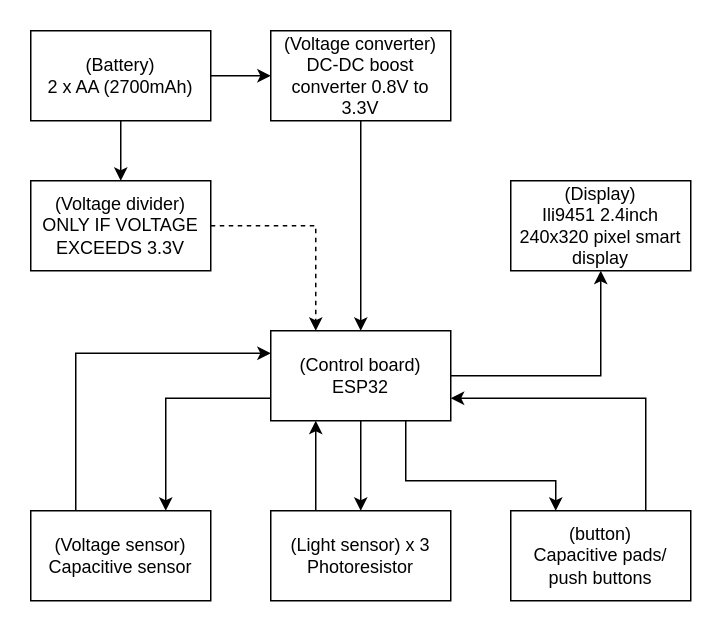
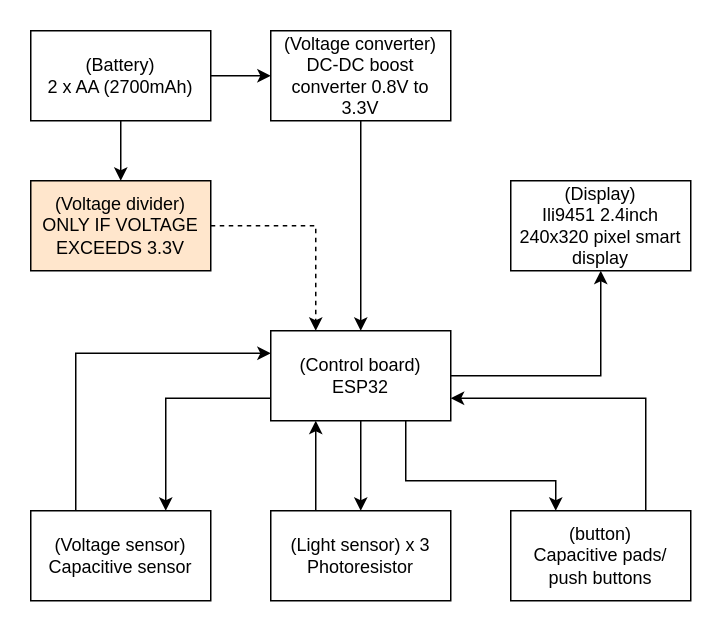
node "(Voltage divider) ONLY IF VOLTAGE EXCEEDS 3.3V": fillcolor #ffffff -> #ffe6cc
